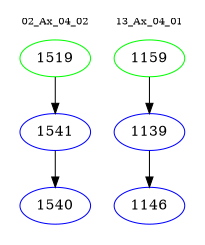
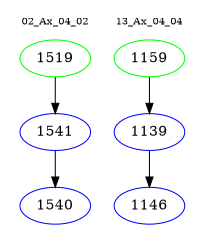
cluster "13_Ax_04_01": label "13_Ax_04_01" -> "13_Ax_04_04"
